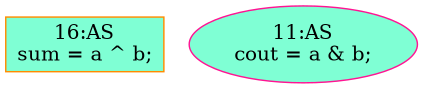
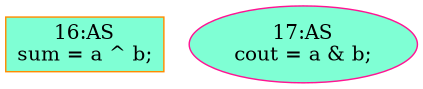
node "11:AS cout = a & b;": label "11:AS cout = a & b;" -> "17:AS cout = a & b;"
